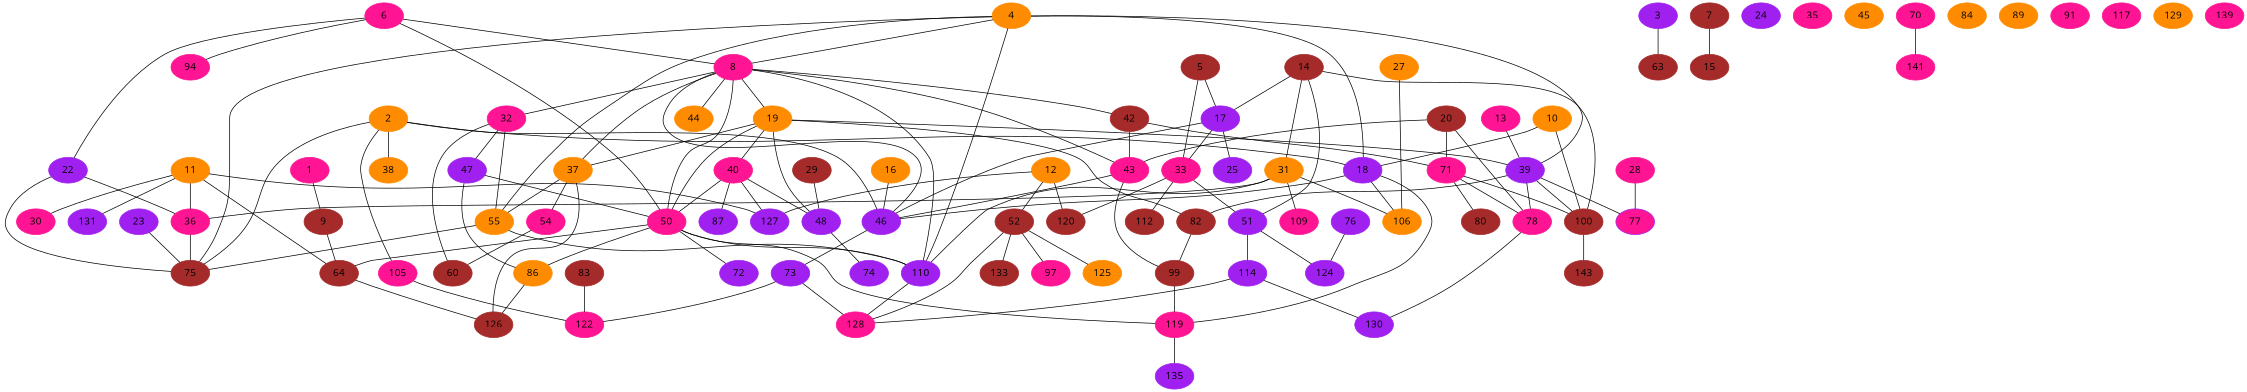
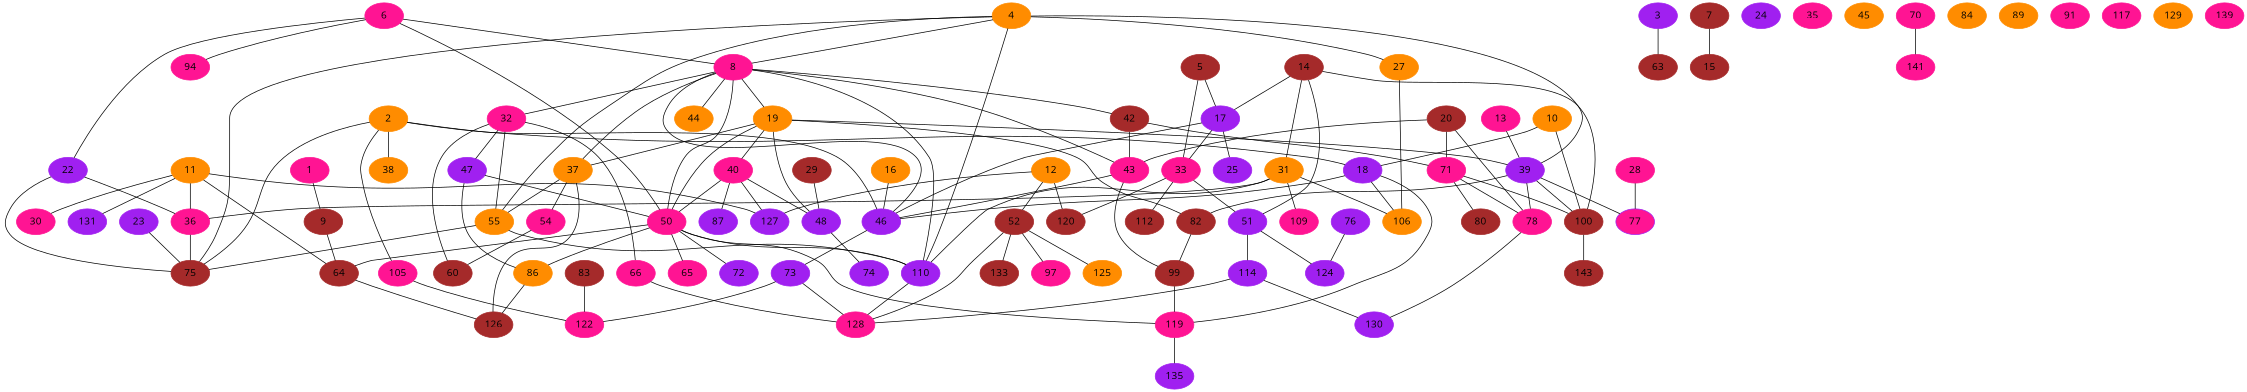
edge "4" -- "18": now "4" -- "27"
node "66": added
node "65": added
